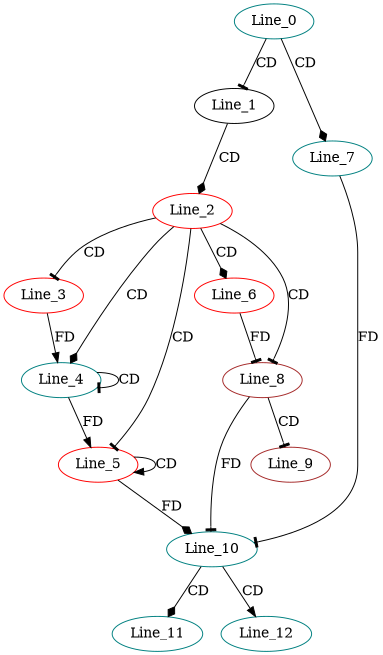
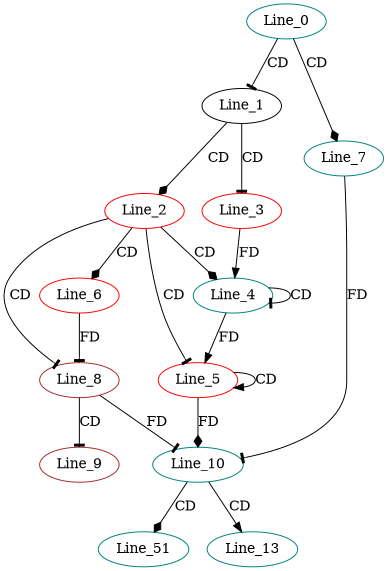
edge "Line_2" -> "Line_3": now "Line_1" -> "Line_3"
node "Line_11": label "Line_11" -> "Line_51"
node "Line_12": label "Line_12" -> "Line_13"
